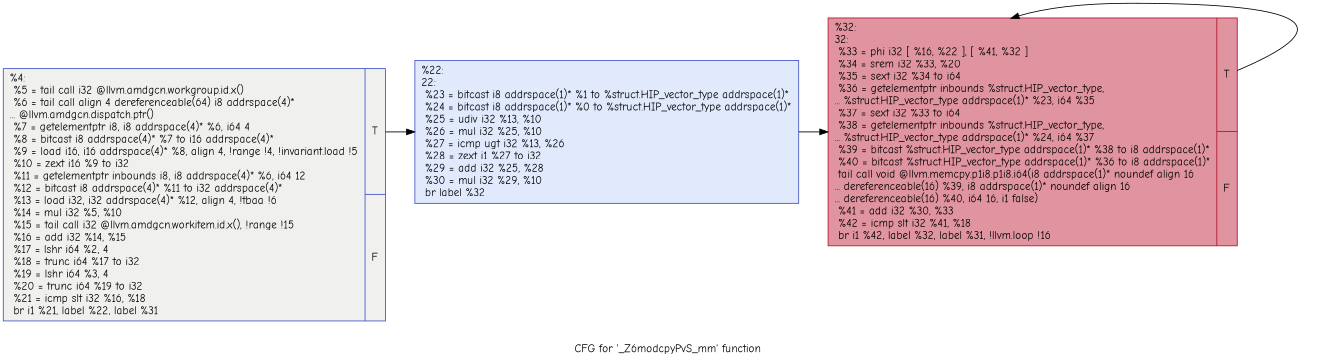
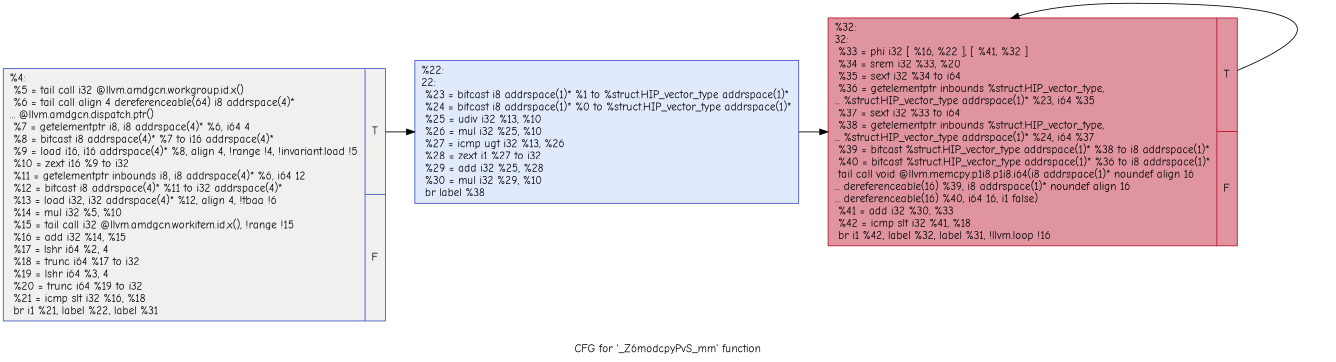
node "%22:": text "br label %32" -> "br label %38"
